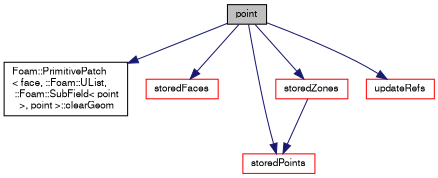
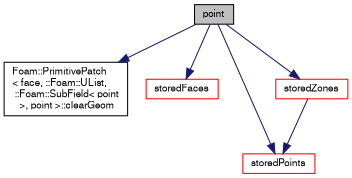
node "updateRefs": removed
